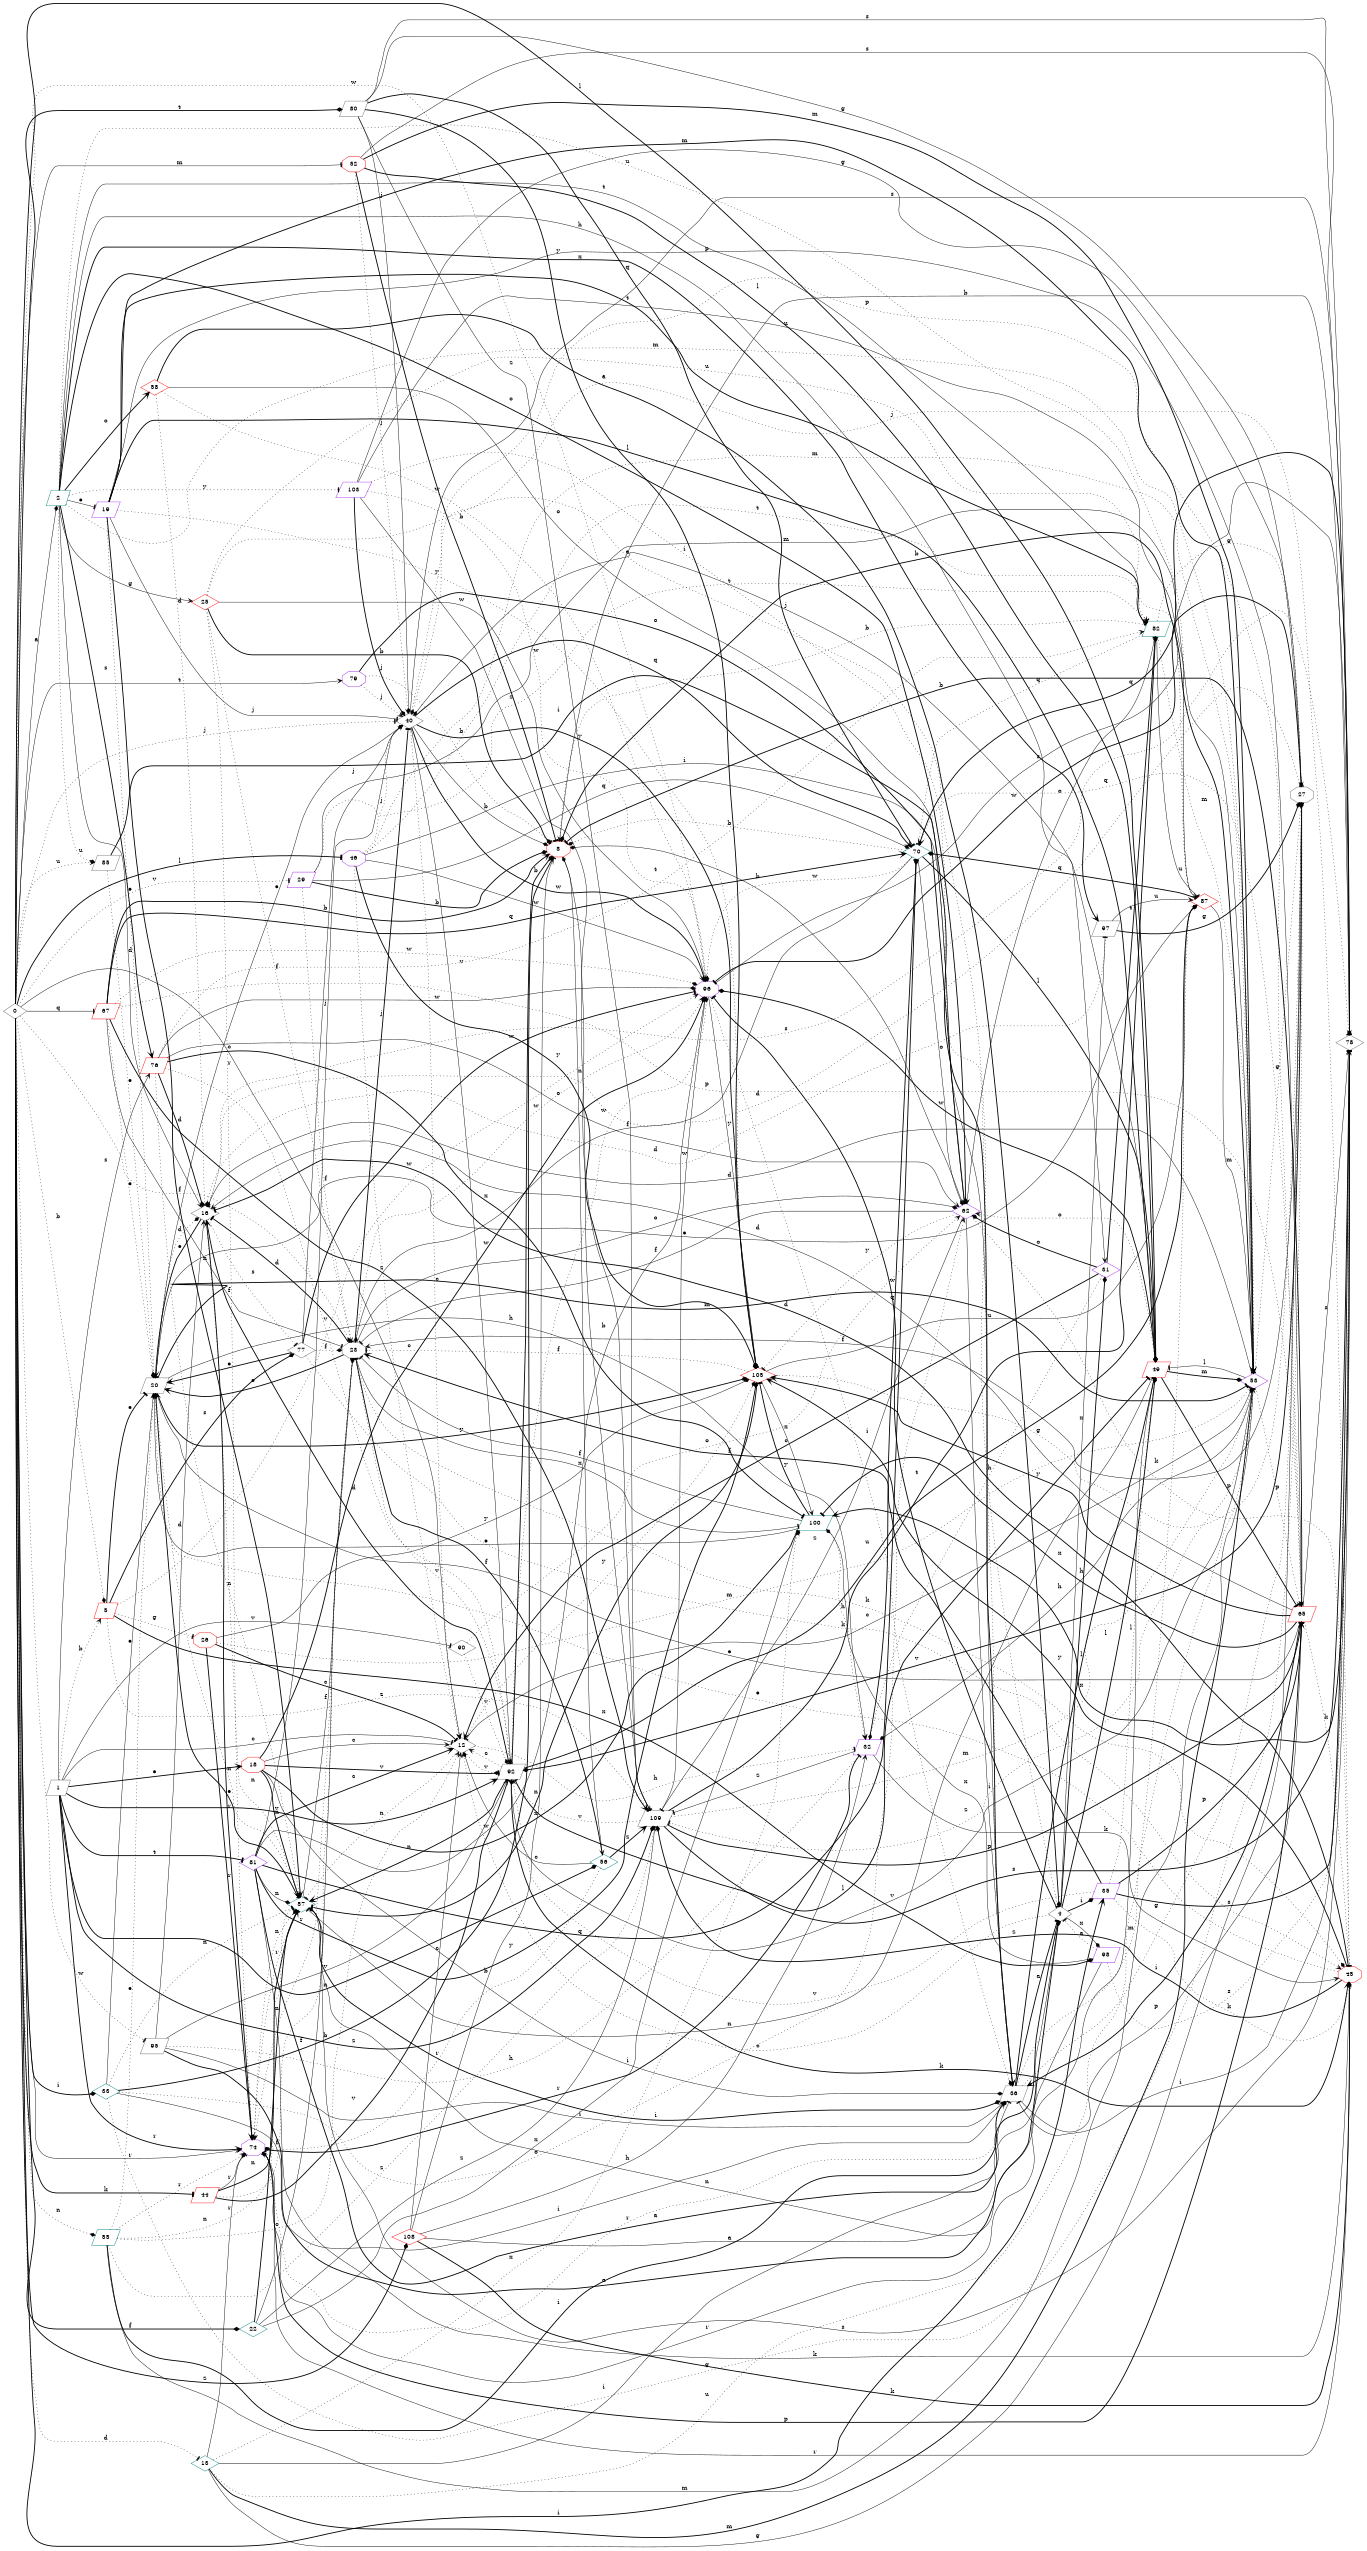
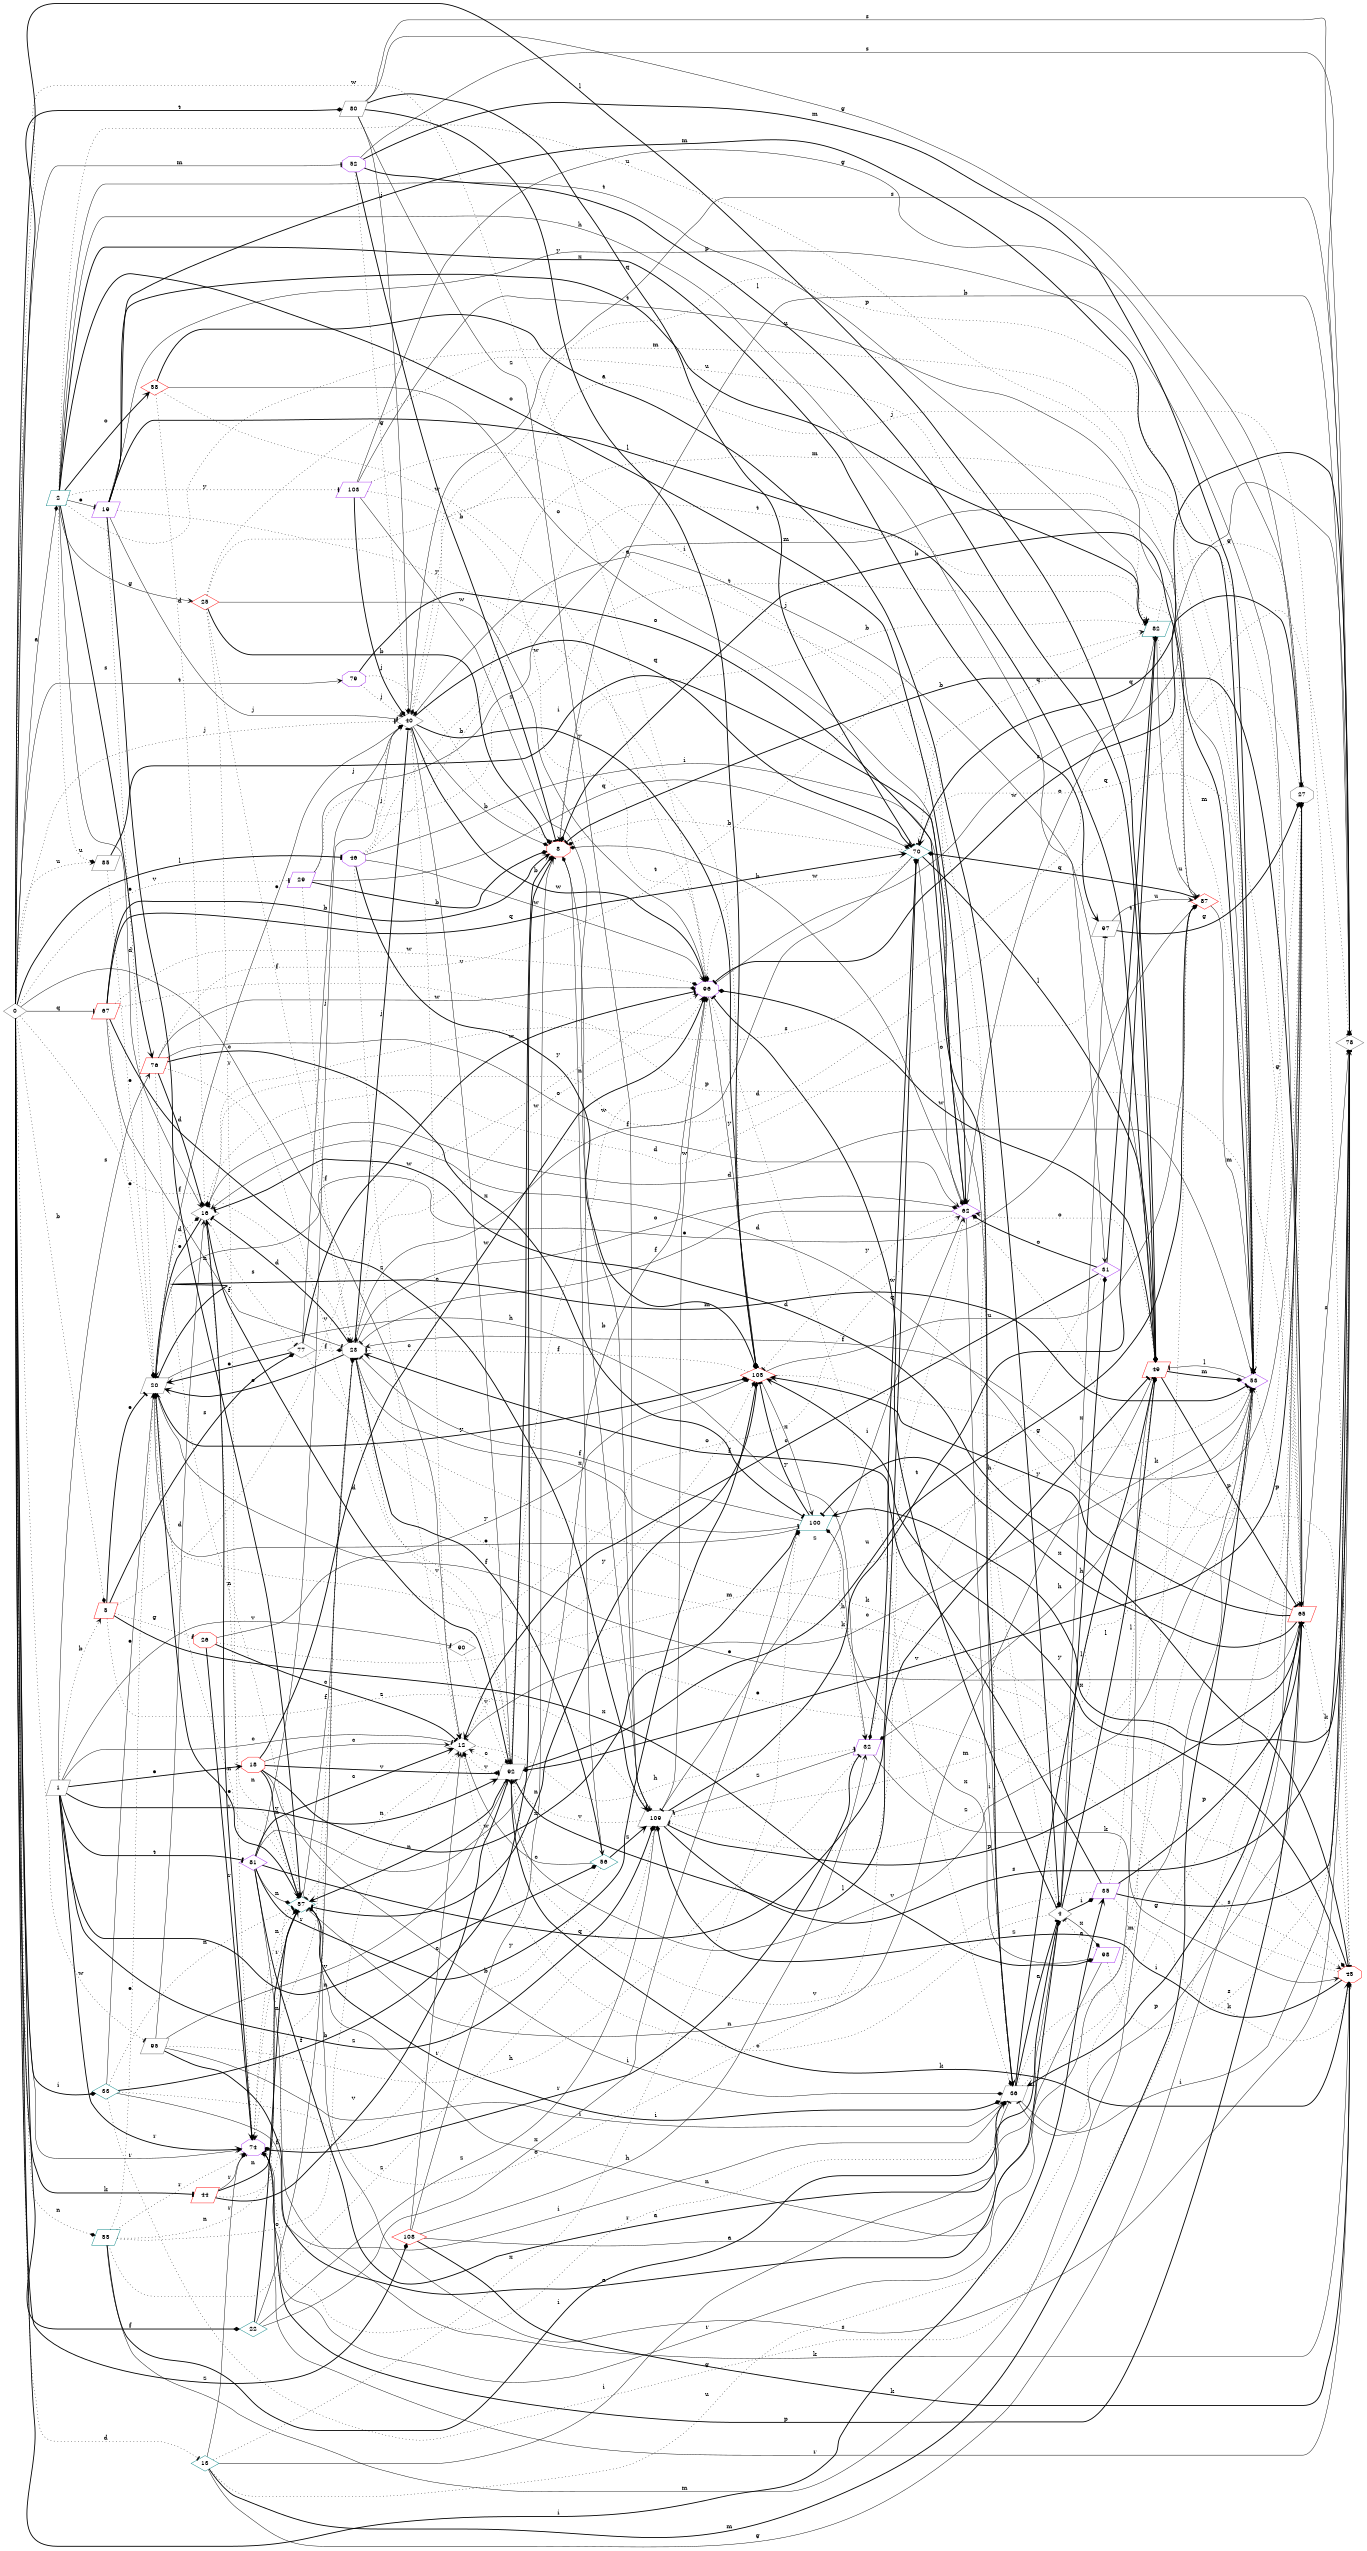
node "52": color red -> purple
edge "52" -> "40": label "j" -> "g"
